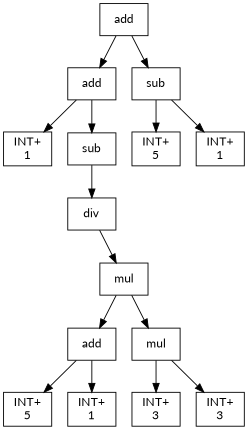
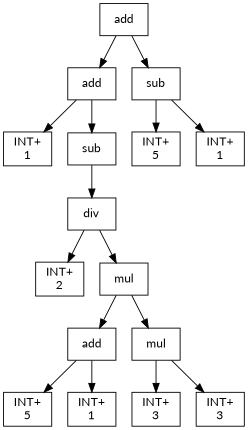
node "INT+ 2": added
